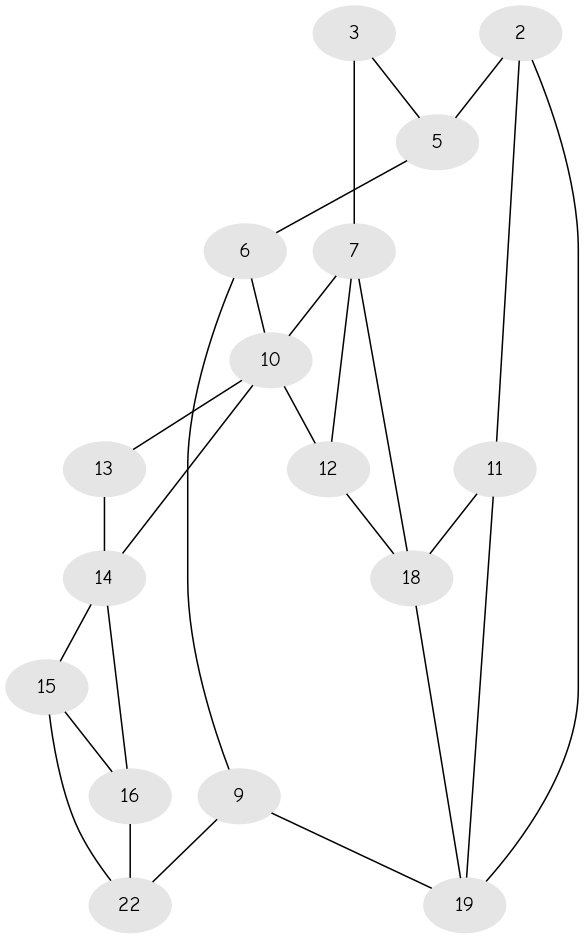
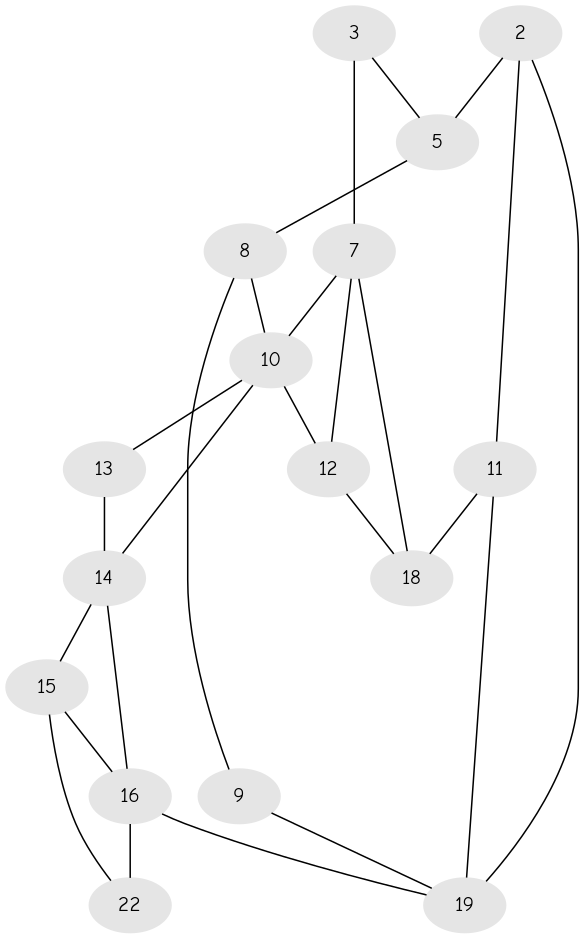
node "6": label "6" -> "8"
edge "18" -- "19": now "16" -- "19"
edge "9" -- "22": removed
